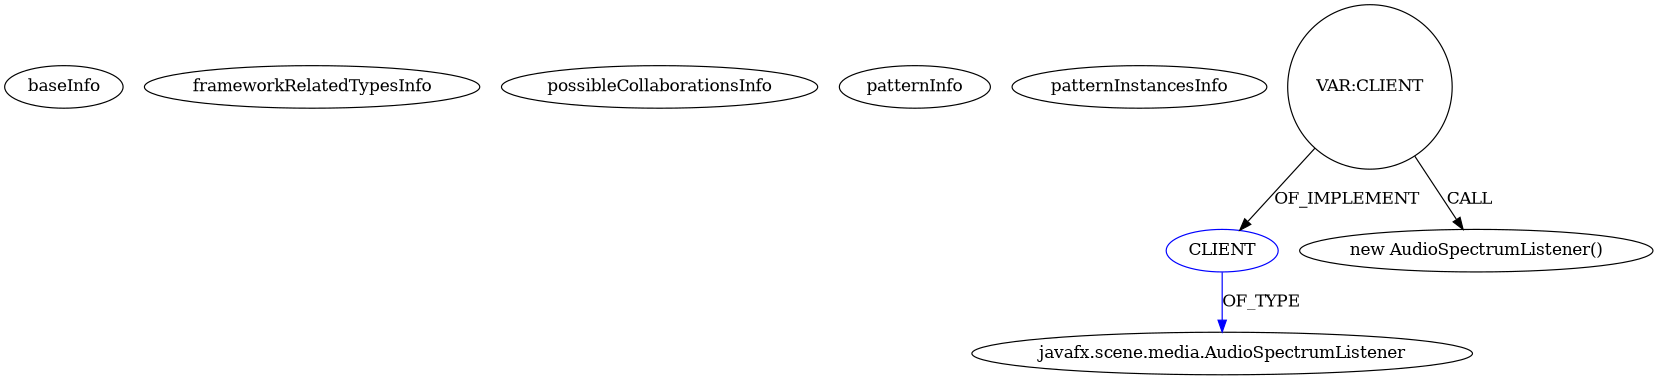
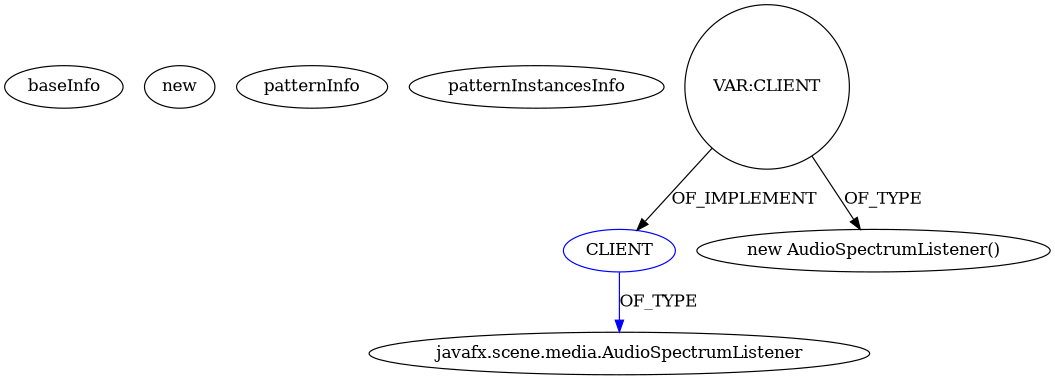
node "frameworkRelatedTypesInfo": removed
node "possibleCollaborationsInfo": label "possibleCollaborationsInfo" -> "new"
edge "VAR:CLIENT" -> "new AudioSpectrumListener()": label "CALL" -> "OF_TYPE"
